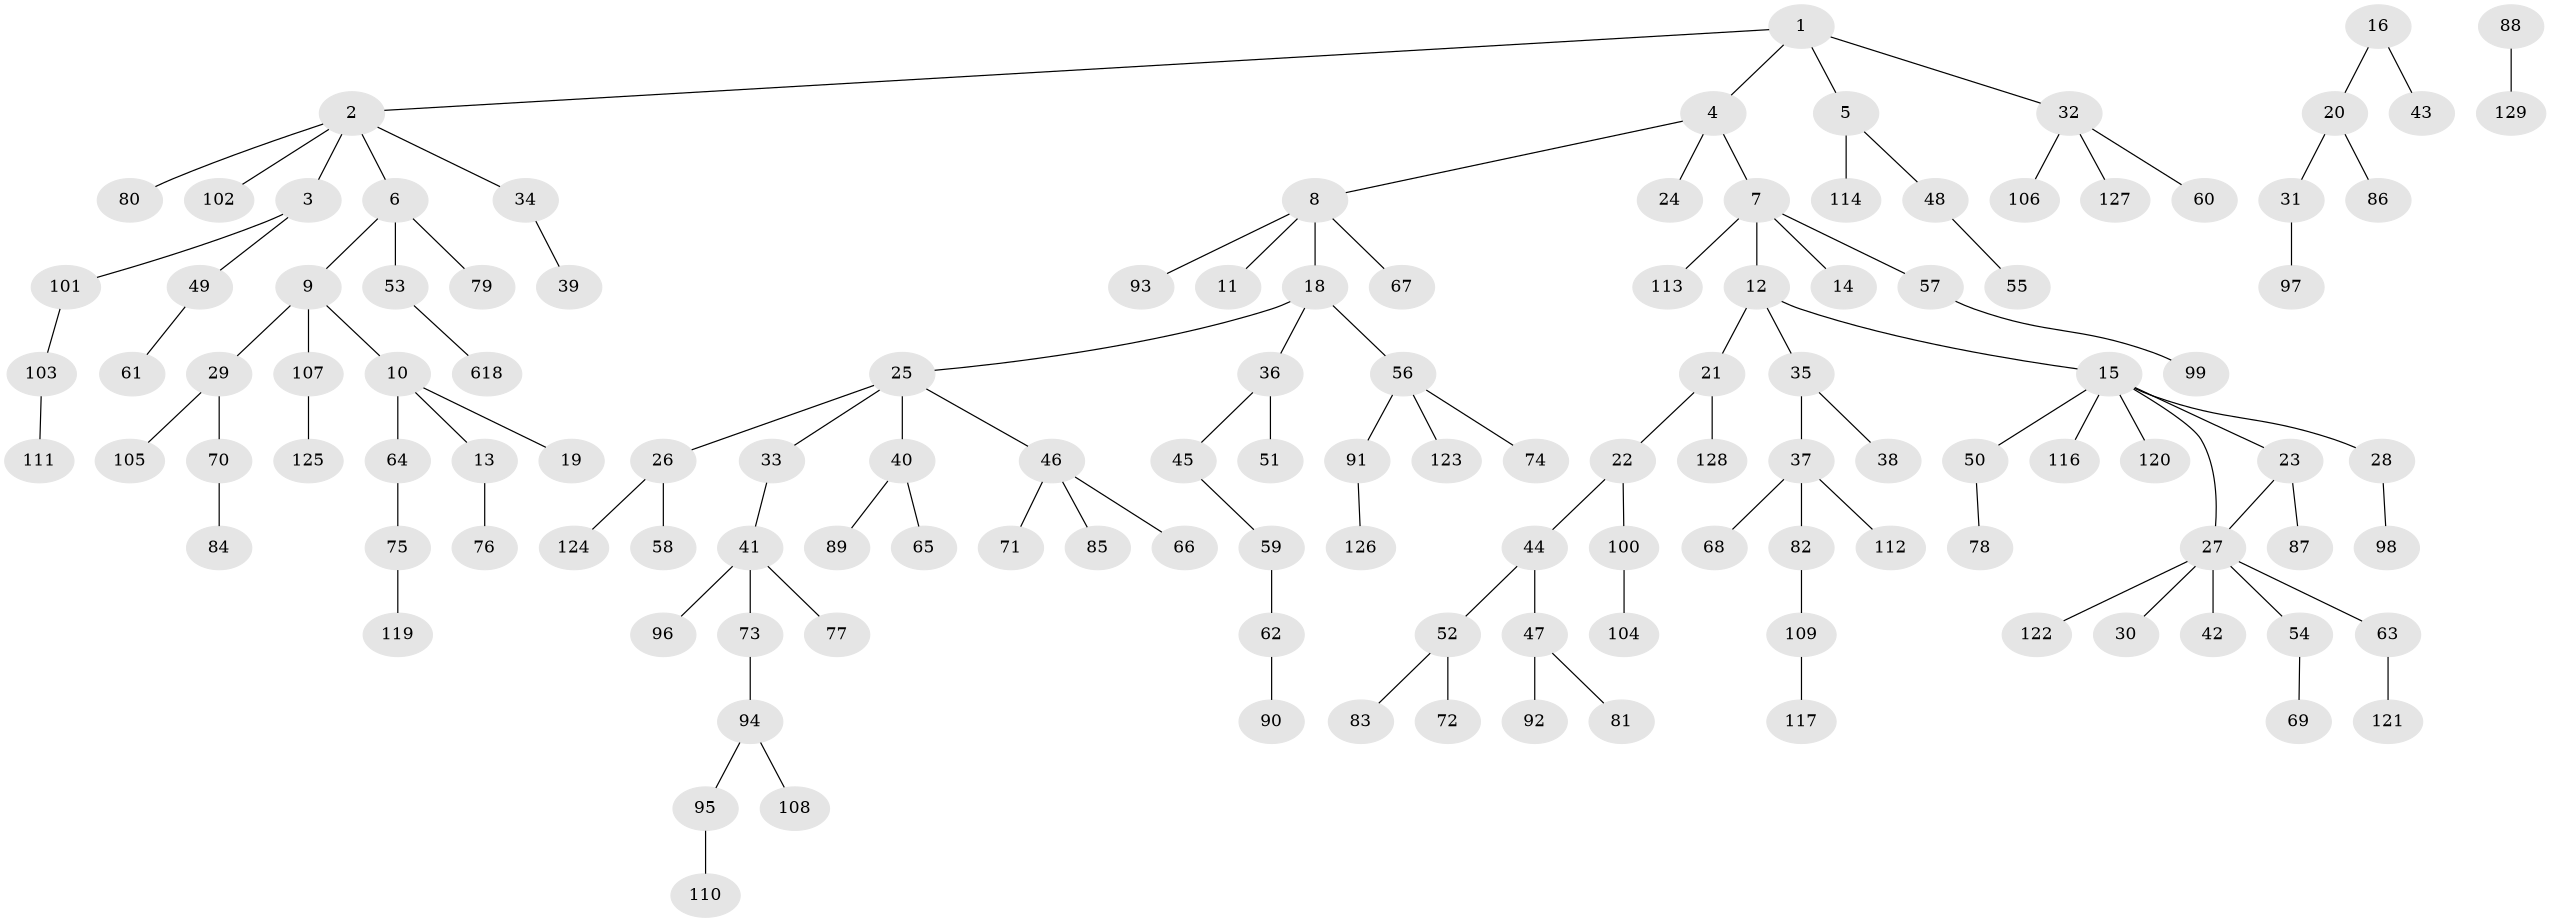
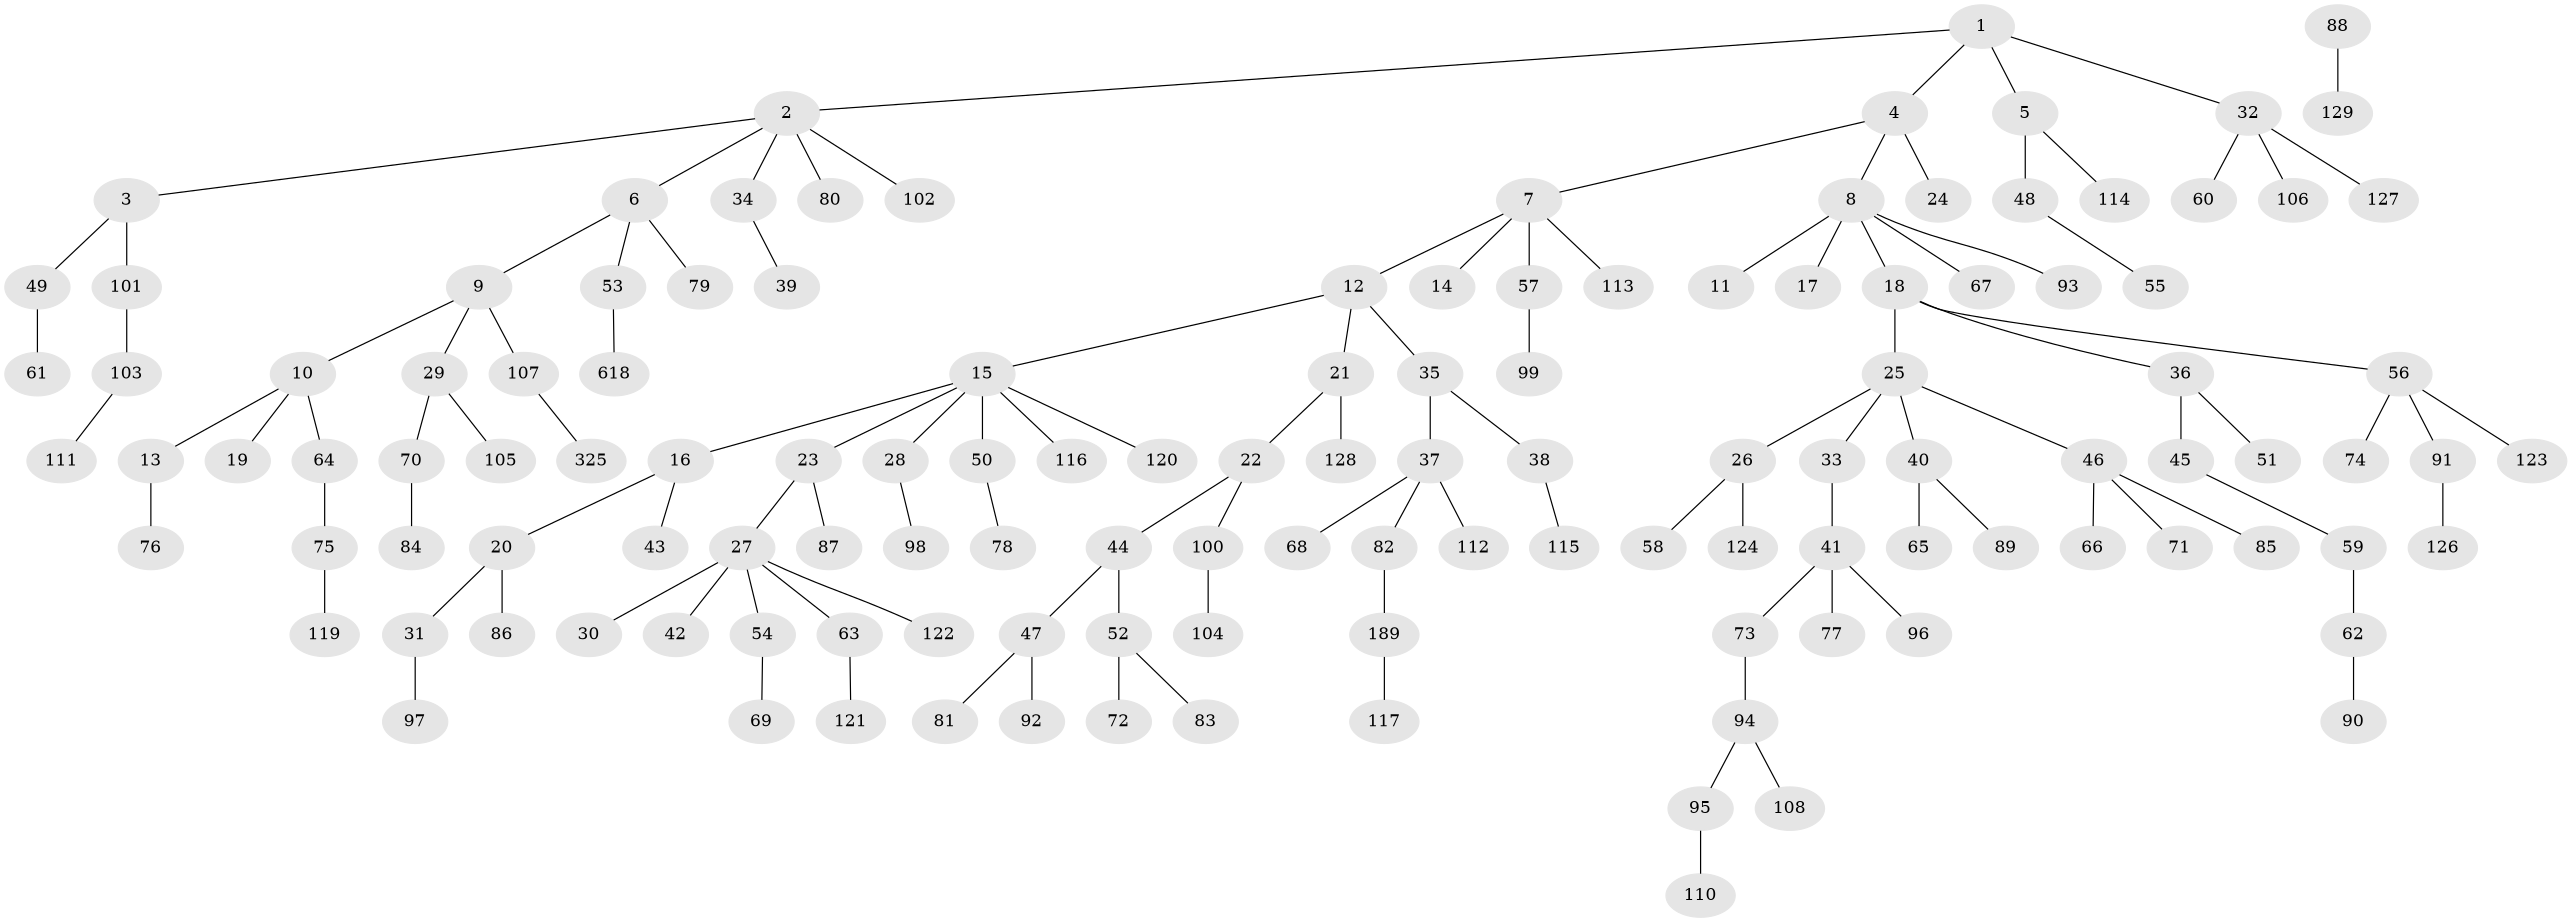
node "17": added
edge "15" -- "27": now "15" -- "16"
node "125": label "125" -> "325"
node "115": added
node "109": label "109" -> "189"
